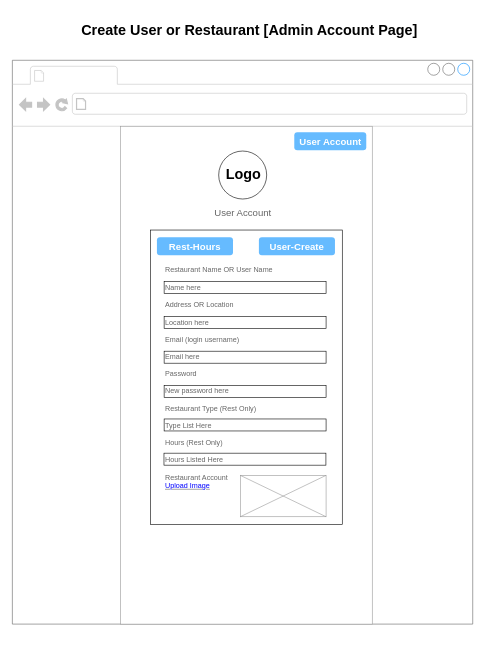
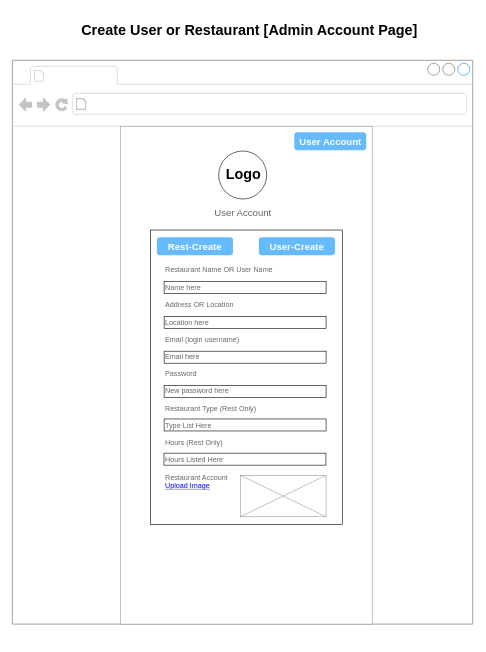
node "Rest-Hours": label "Rest-Hours" -> "Rest-Create"
